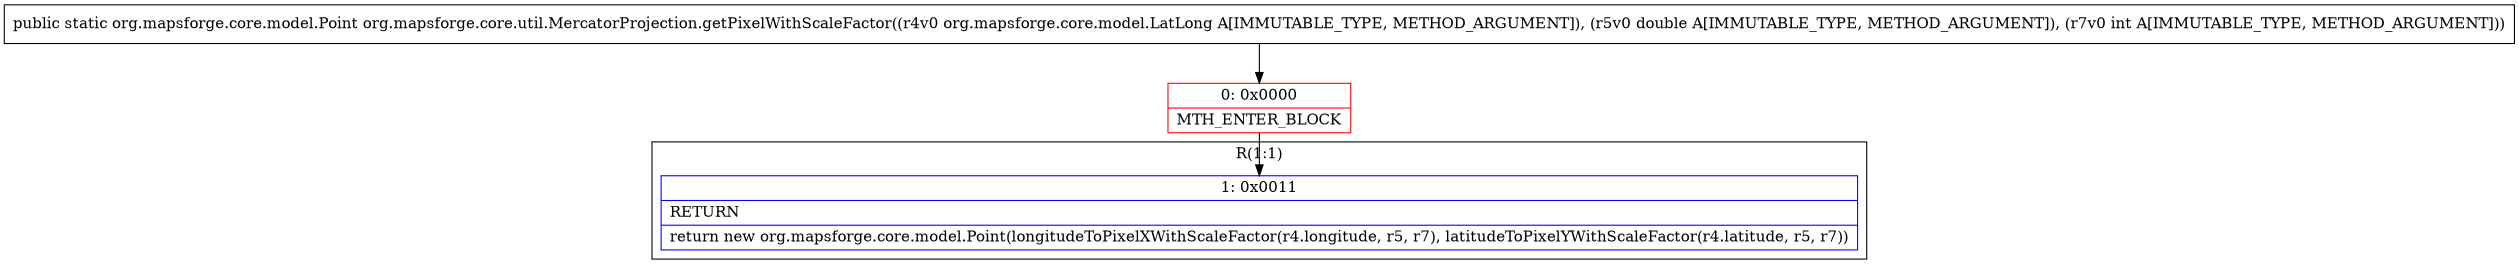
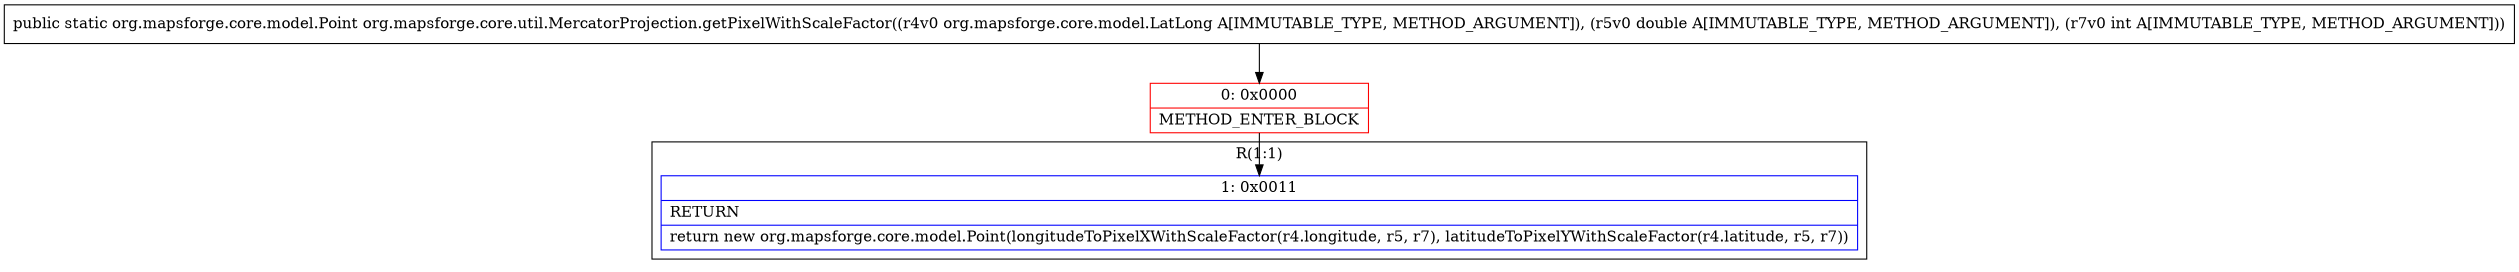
node "0: 0x0000": text "MTH_ENTER_BLOCK" -> "METHOD_ENTER_BLOCK"
